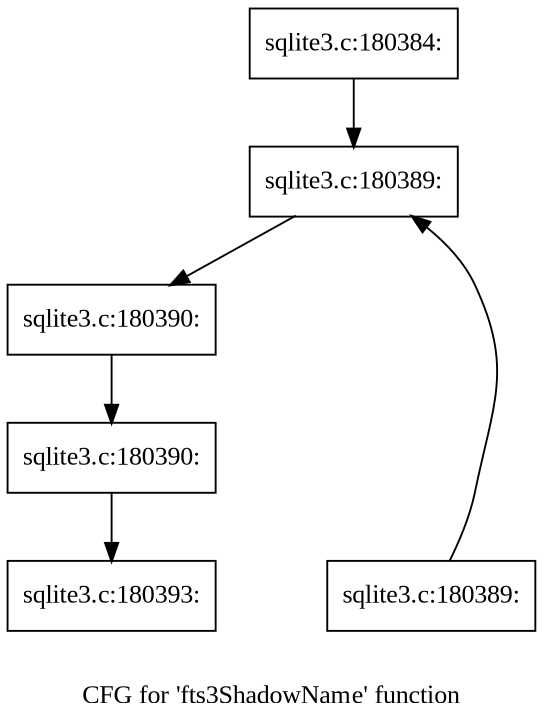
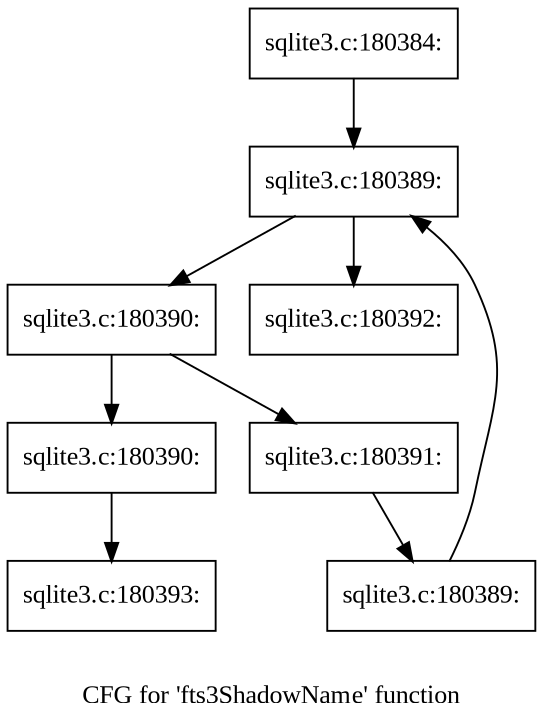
node "sqlite3.c:180392:": added
node "sqlite3.c:180391:": added
